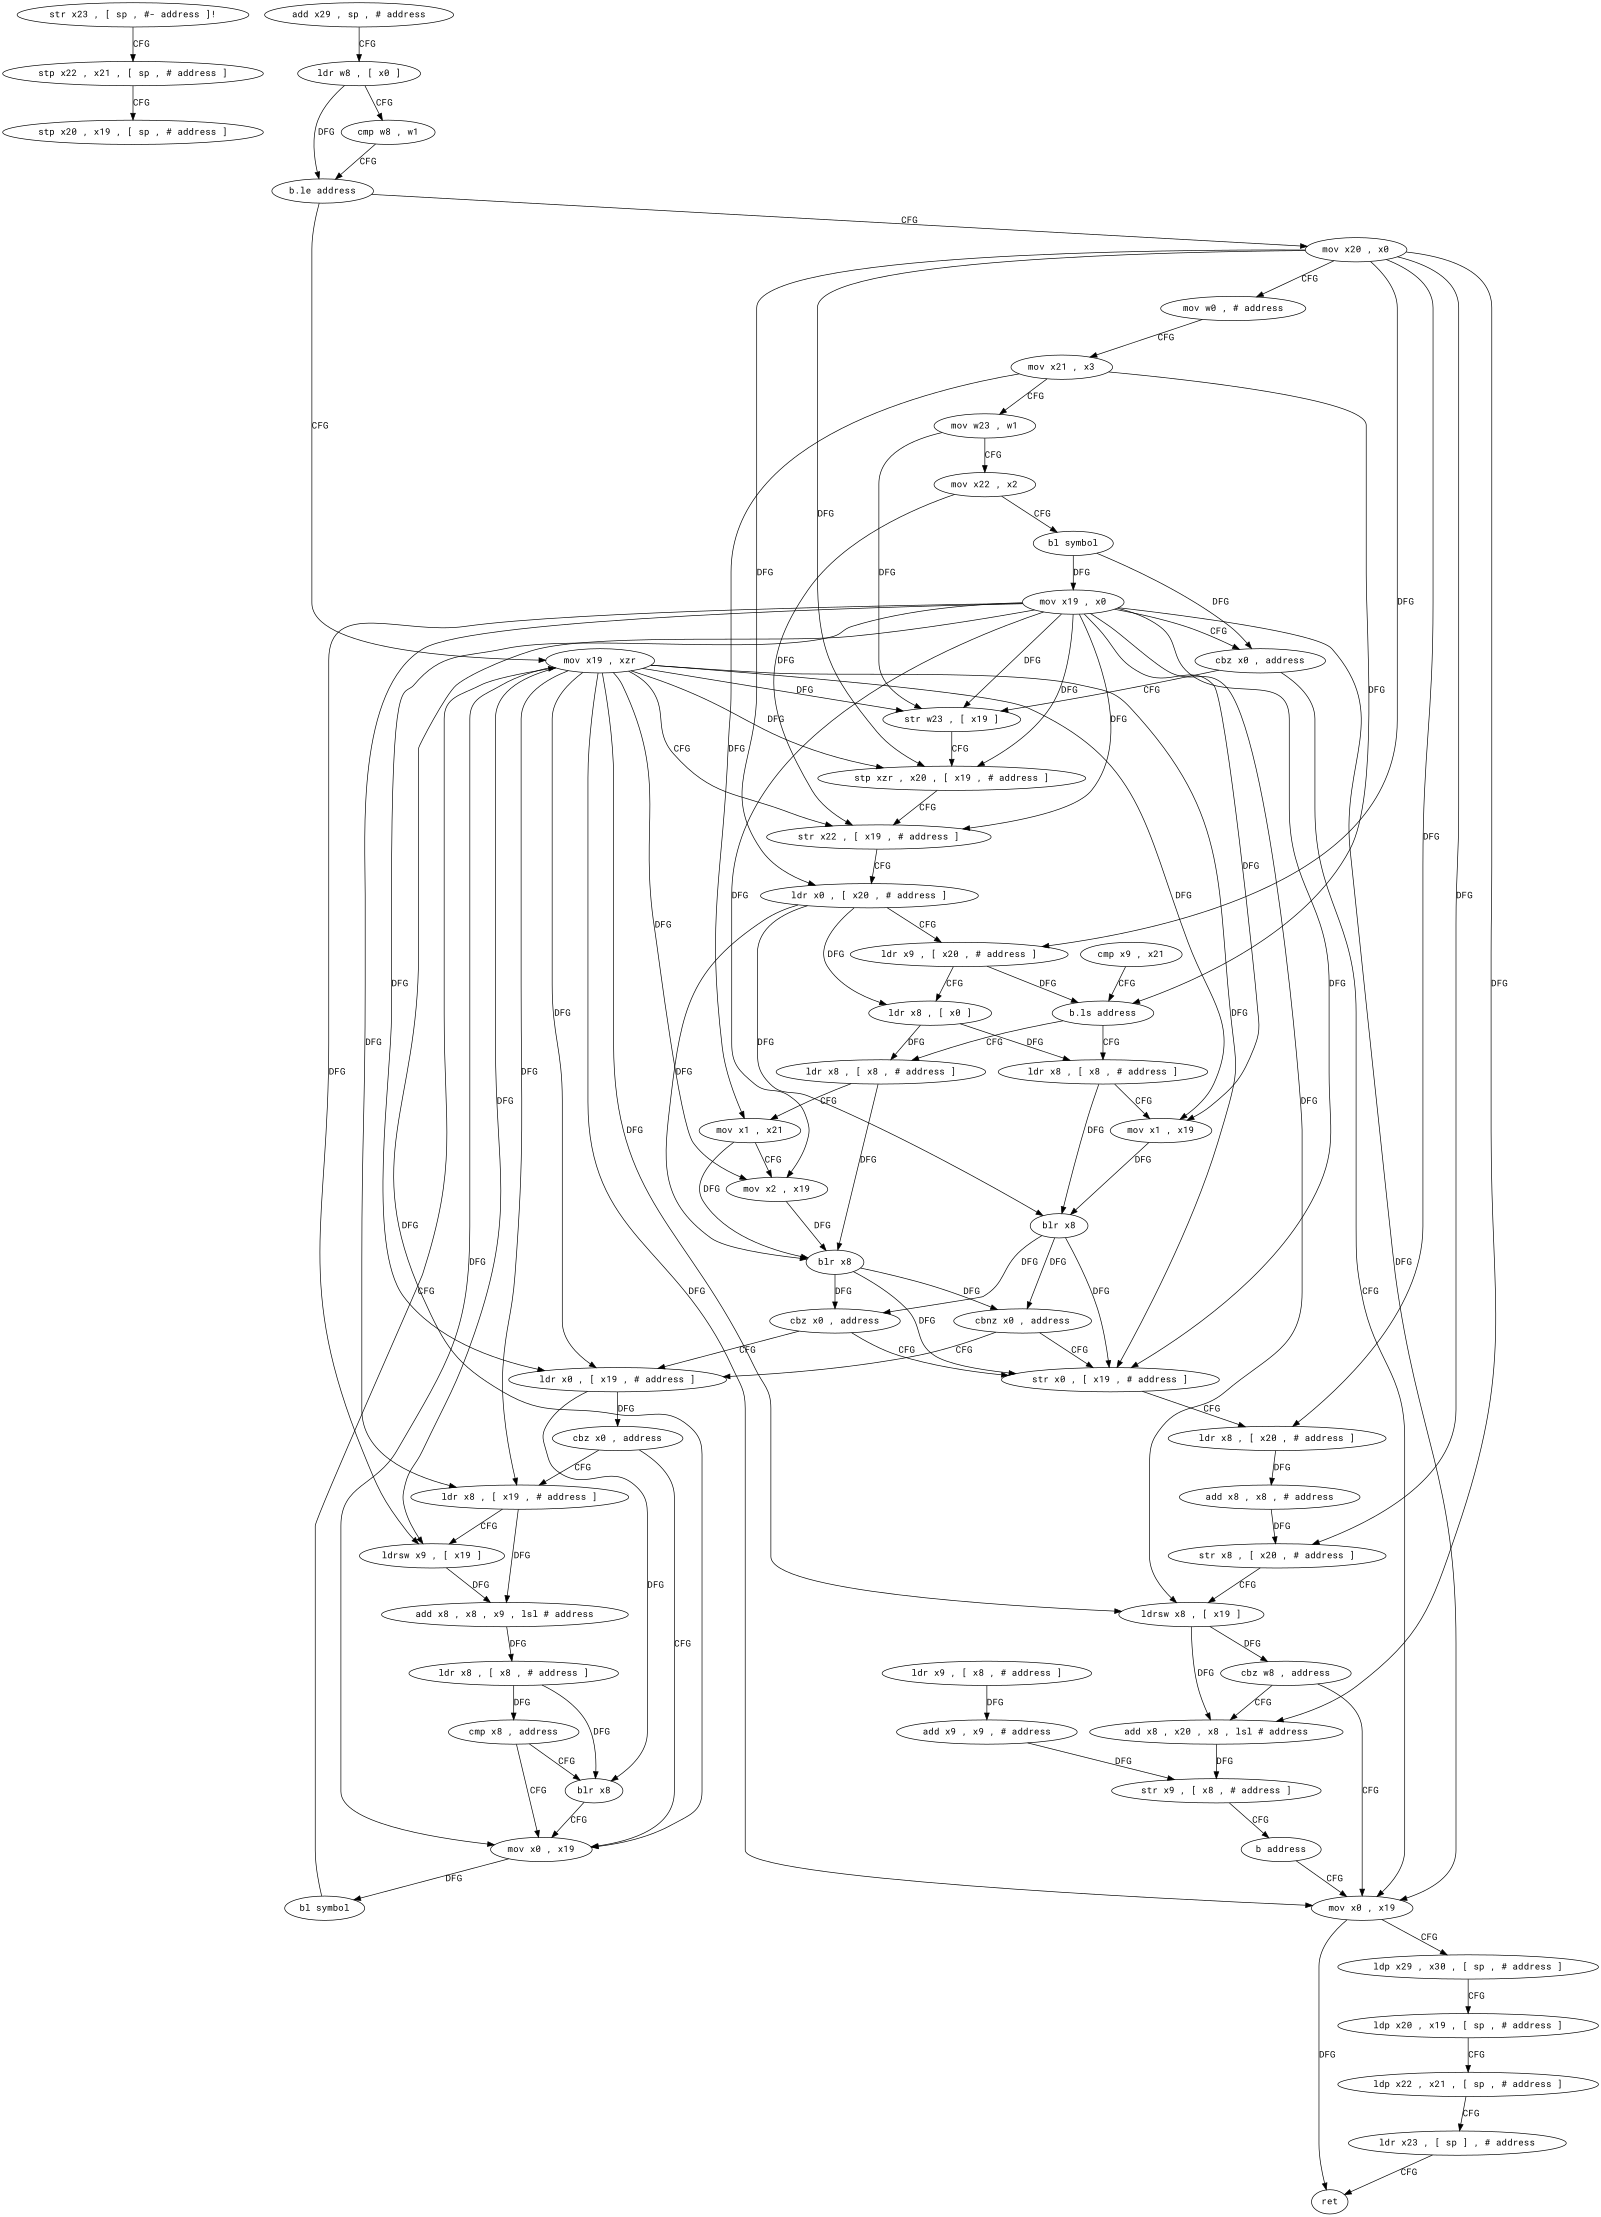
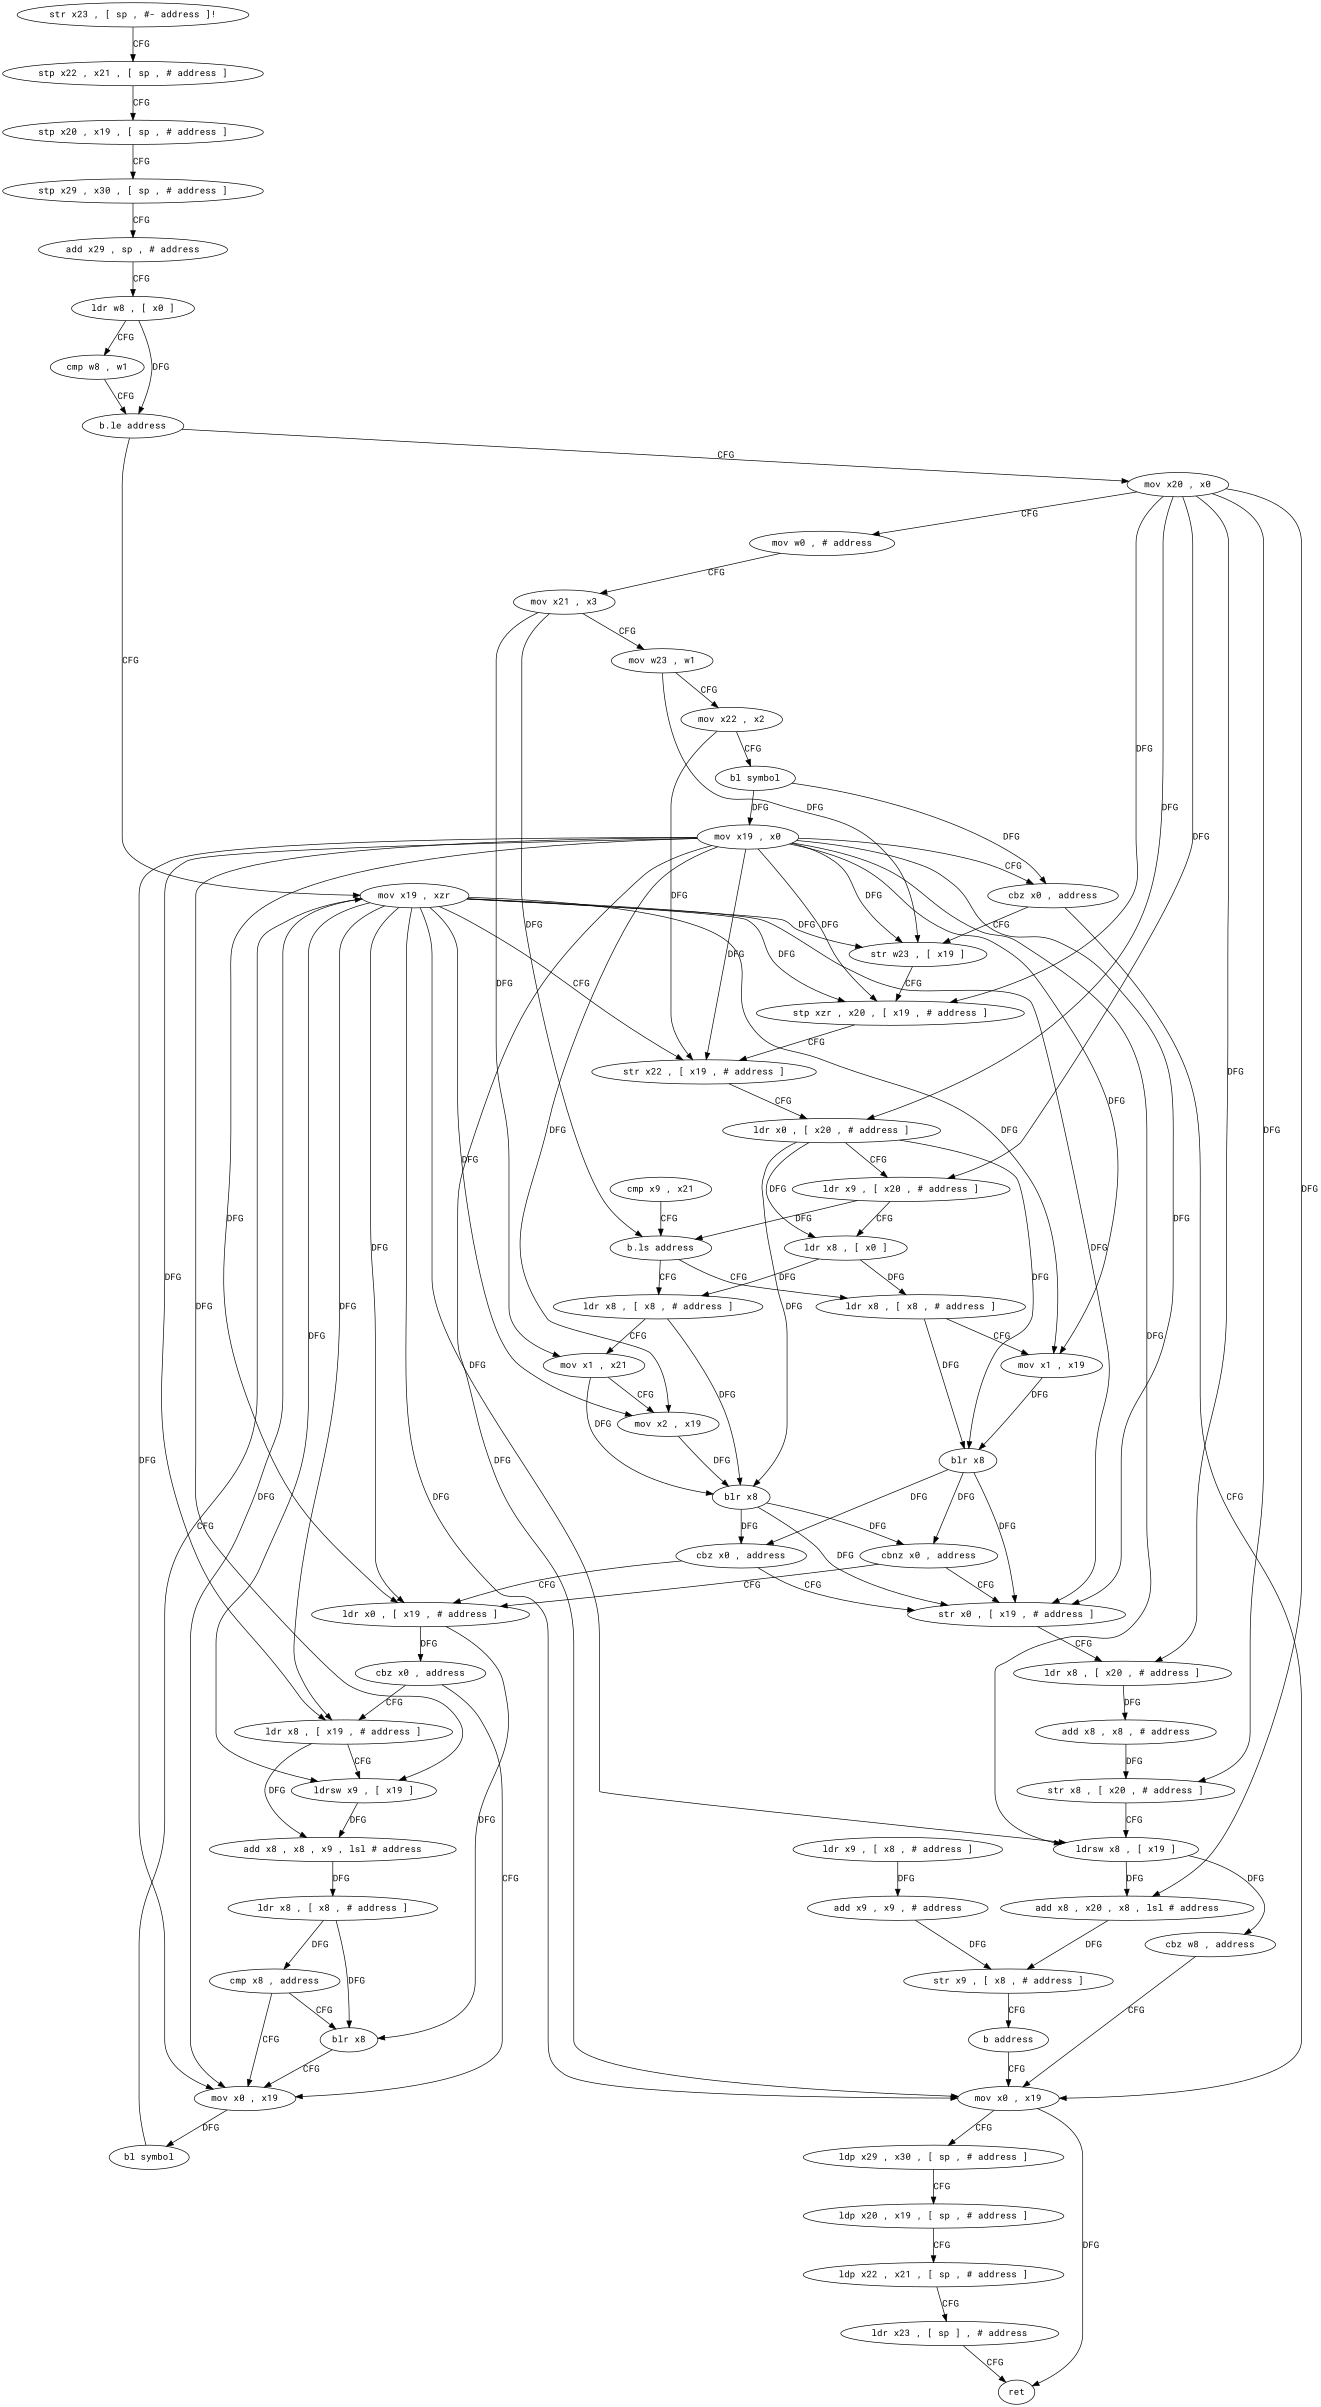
node "stp x29 , x30 , [ sp , # address ]": added
edge "cbz w8 , address" -> "add x8 , x20 , x8 , lsl # address": removed, label "CFG"
